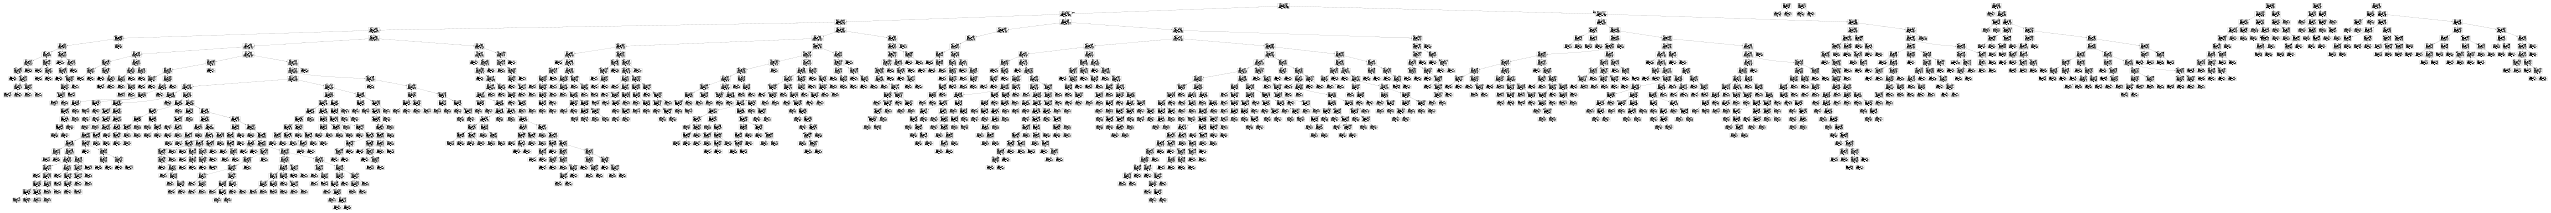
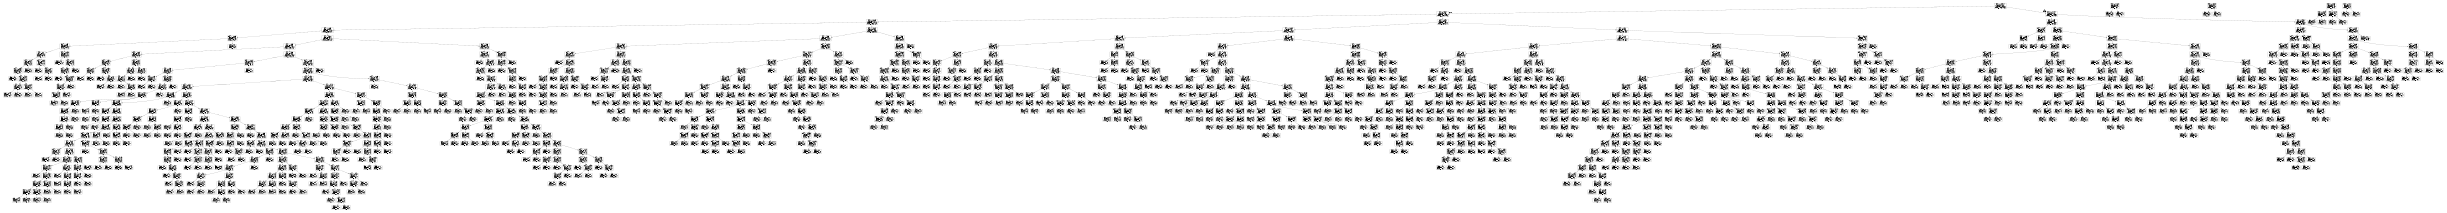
node "X[0] <= 1.65 gini = 0.457 samples = 235 value = [83, 152]": added
node "X[0] <= 1.05 gini = 0.5 samples = 134 value = [65, 69]": added
node "gini = 0.0 samples = 115 value = [0, 115]": removed
node "X[1] <= 8.95 gini = 0.434 samples = 22 value = [7, 15]": removed
node "X[0] <= 13.75 gini = 0.198 value = 9 value = [8, 1]": label "X[0] <= 13.75 gini = 0.198 value = 9 value = [8, 1]" -> "X[0] <= 13.75 gini = 0.198 samples = 9 value = [8, 1]"
node "gini = 0.0 samples = 13 value = [0, 13]": removed
